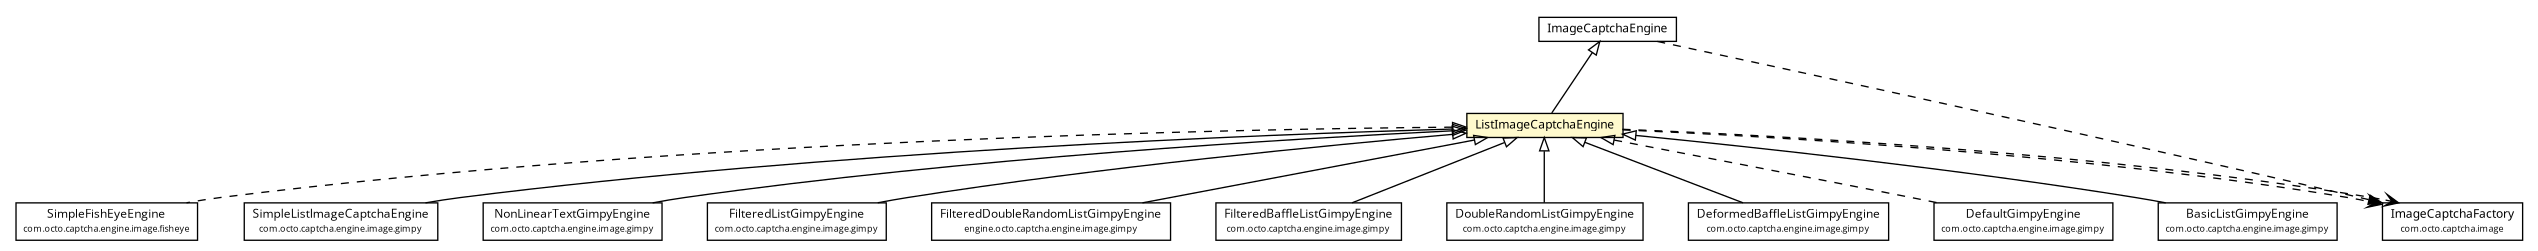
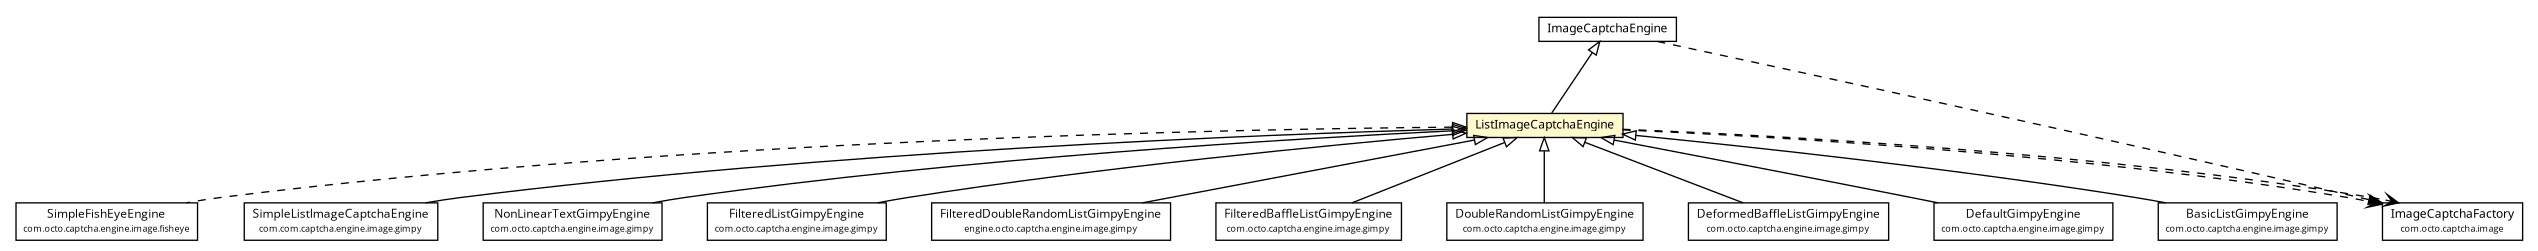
edge "DefaultGimpyEngine" -> "ListImageCaptchaEngine": style dashed -> solid
node "SimpleListImageCaptchaEngine": text "com.octo.captcha.engine.image.gimpy" -> "com.com.captcha.engine.image.gimpy"
